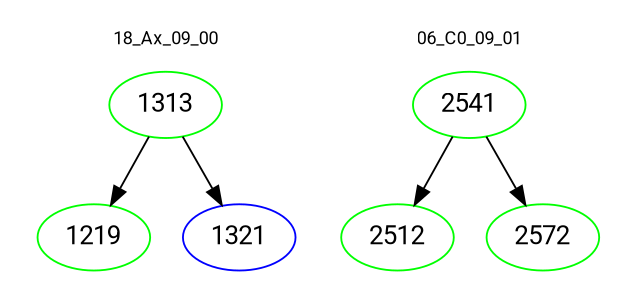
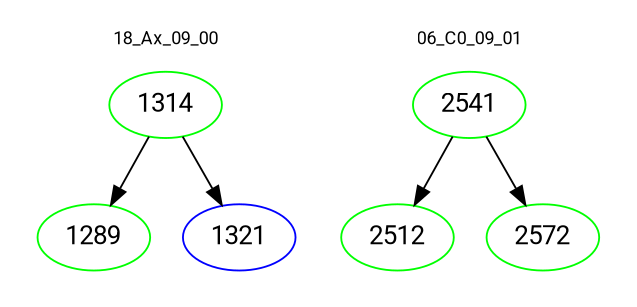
node "1313": label "1313" -> "1314"
node "1219": label "1219" -> "1289"
